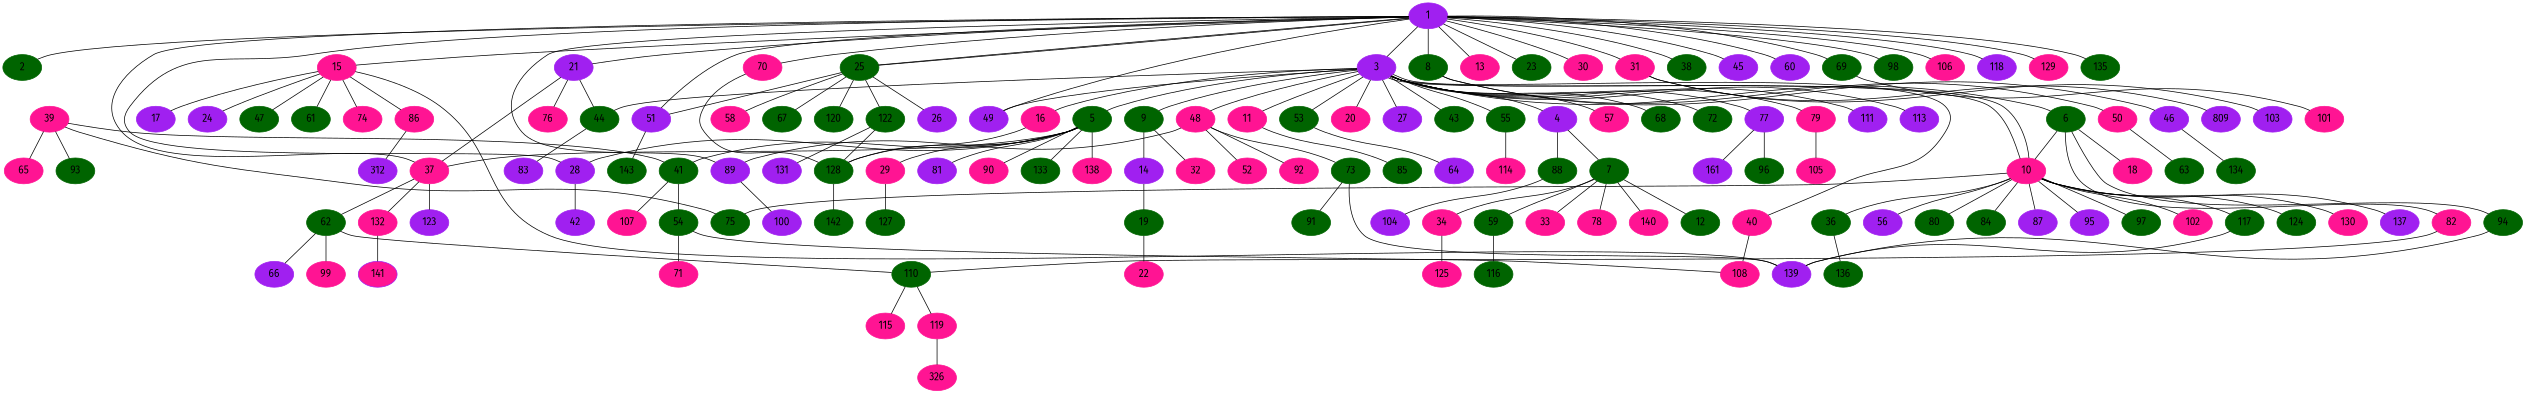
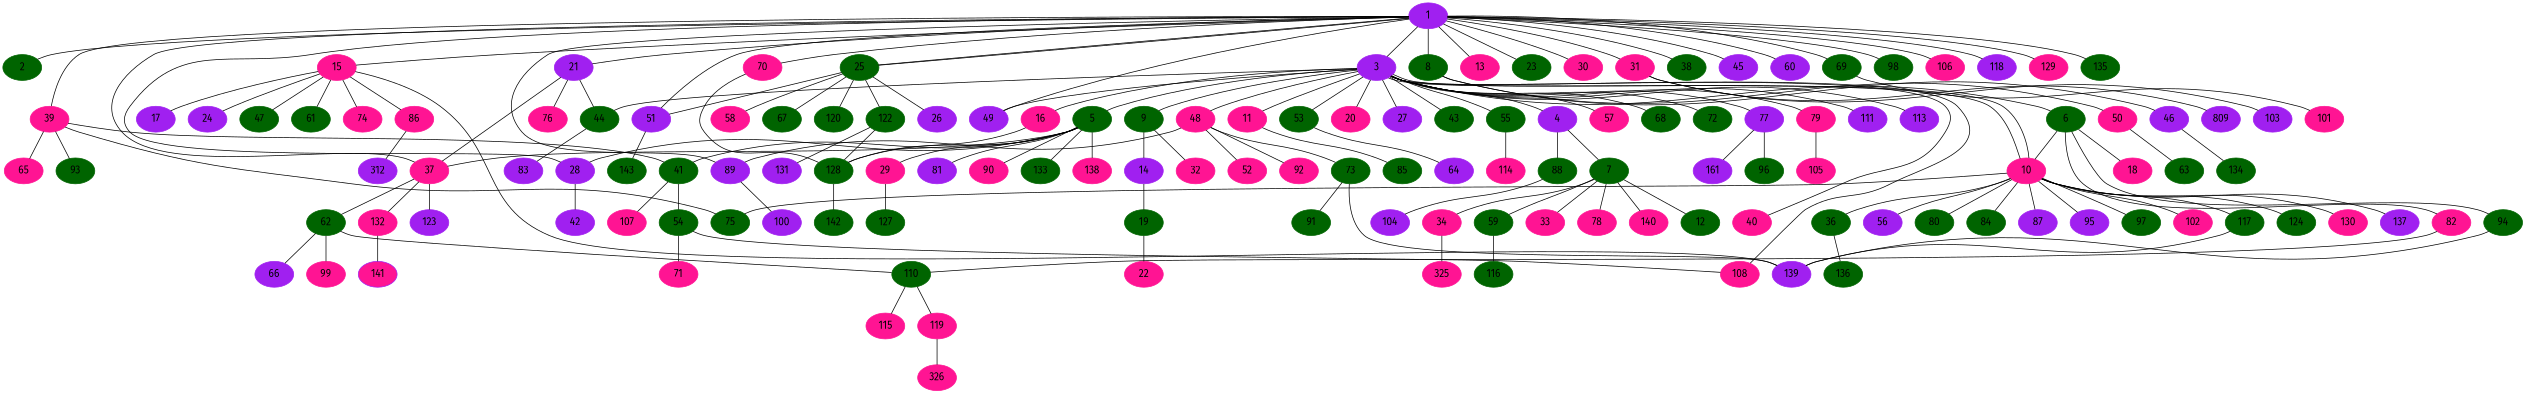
edge "1" -- "39": added
edge "40" -- "108": now "3" -- "108"
node "125": label "125" -> "325"
